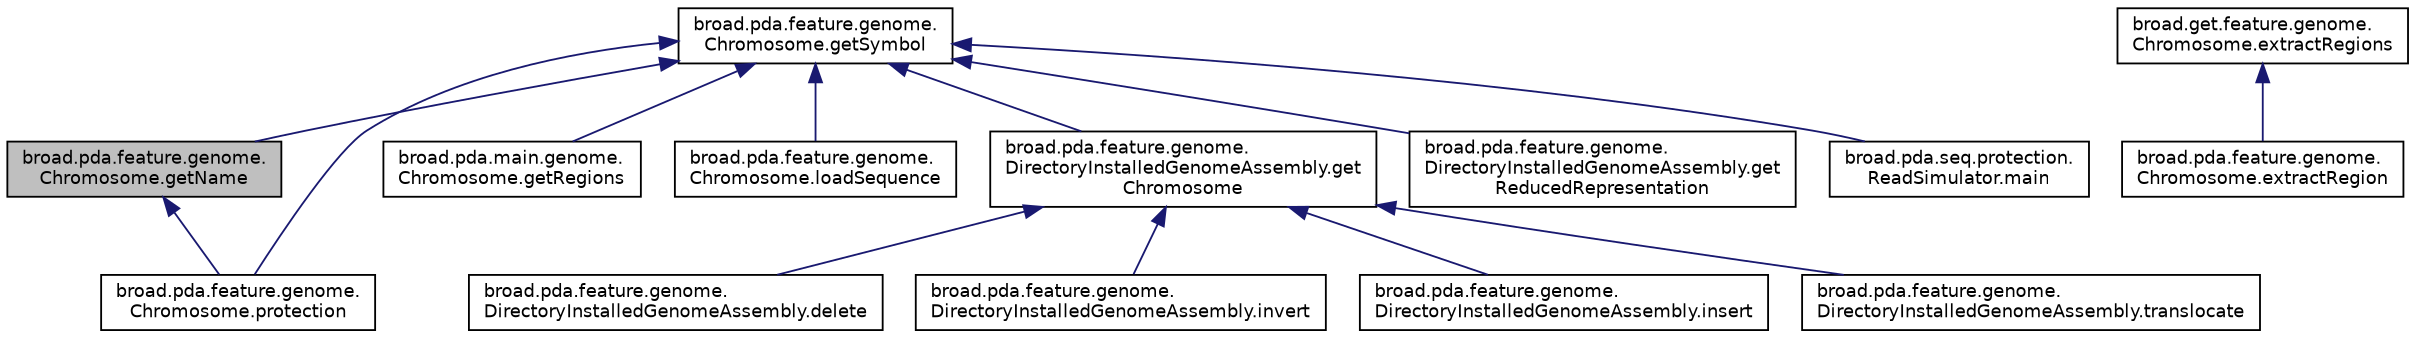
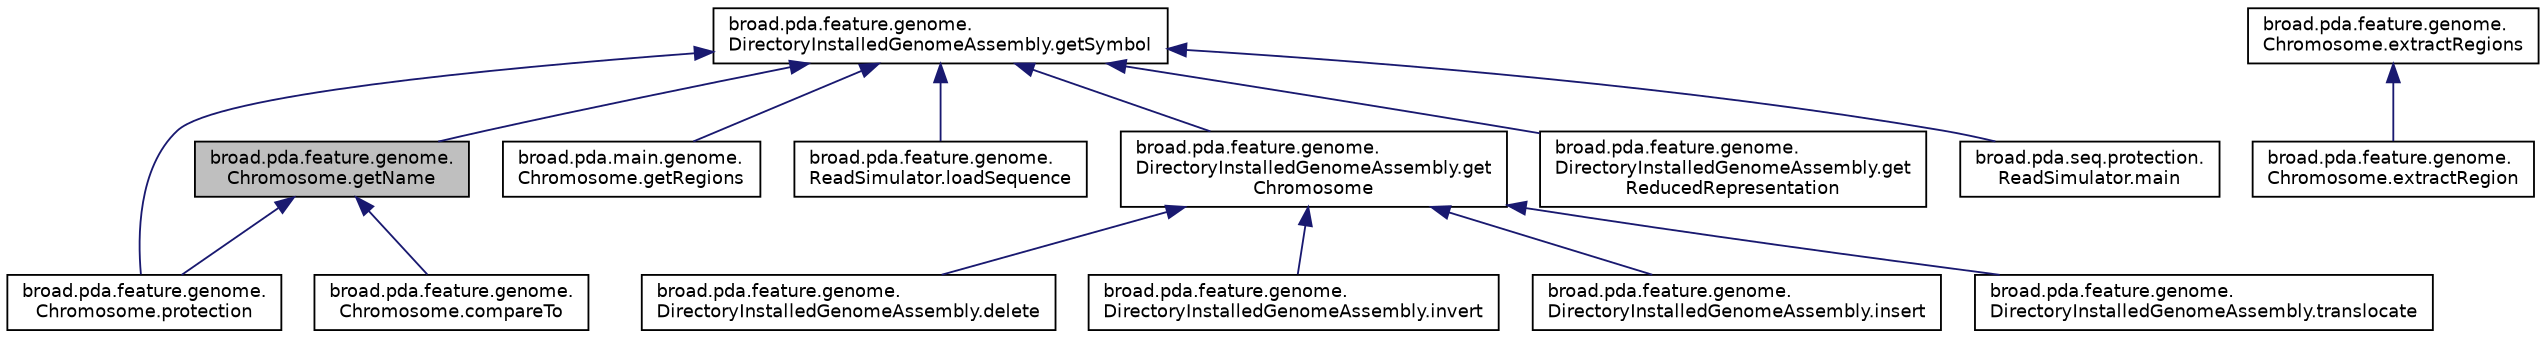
node "broad.pda.feature.genome. Chromosome.getSymbol": label "broad.pda.feature.genome. Chromosome.getSymbol" -> "broad.pda.feature.genome. DirectoryInstalledGenomeAssembly.getSymbol"
node "broad.get.feature.genome. Chromosome.extractRegions": label "broad.get.feature.genome. Chromosome.extractRegions" -> "broad.pda.feature.genome. Chromosome.extractRegions"
node "broad.pda.feature.genome. Chromosome.loadSequence": label "broad.pda.feature.genome. Chromosome.loadSequence" -> "broad.pda.feature.genome. ReadSimulator.loadSequence"
node "broad.pda.feature.genome. Chromosome.compareTo": added
